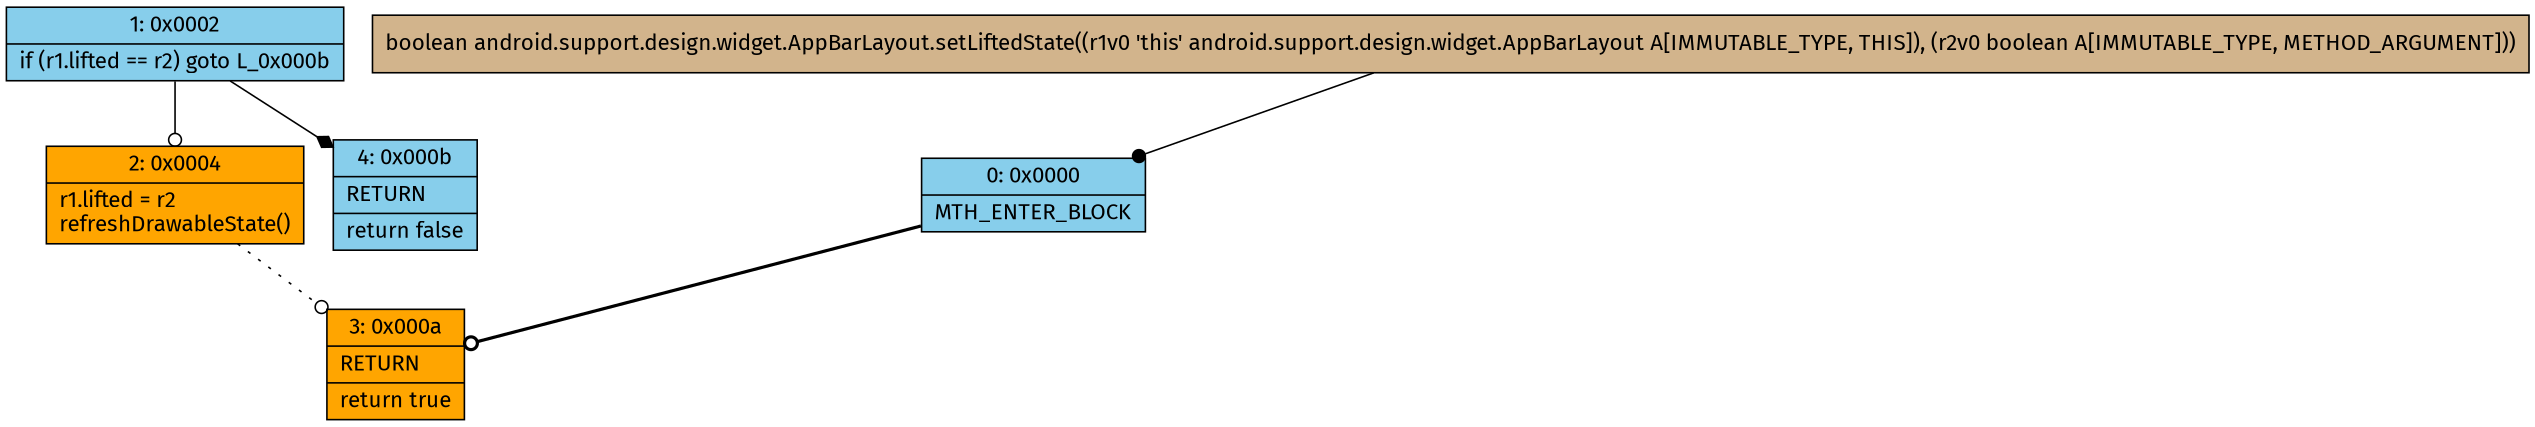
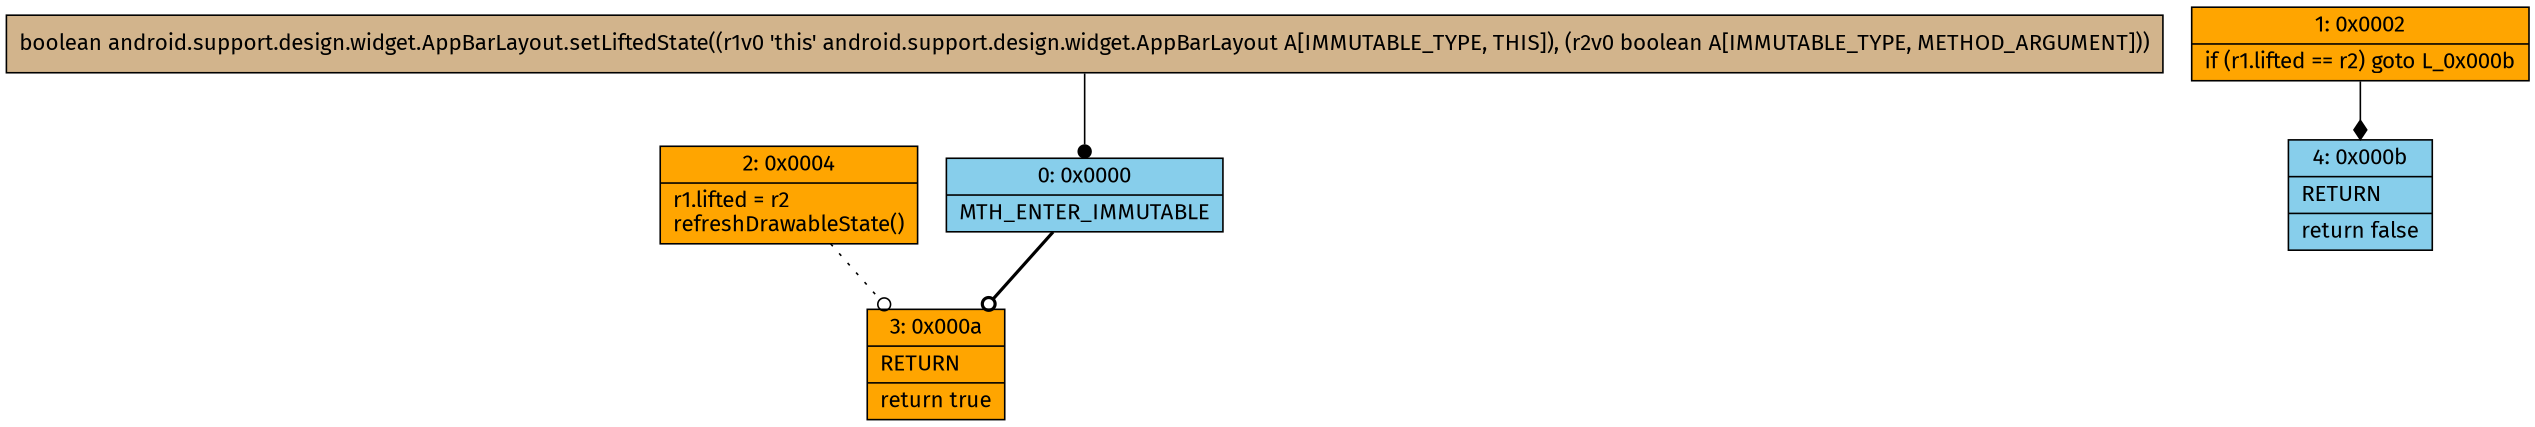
node "1: 0x0002": fillcolor skyblue -> orange
edge "1: 0x0002" -> "2: 0x0004": removed
node "0: 0x0000": text "MTH_ENTER_BLOCK" -> "MTH_ENTER_IMMUTABLE"
